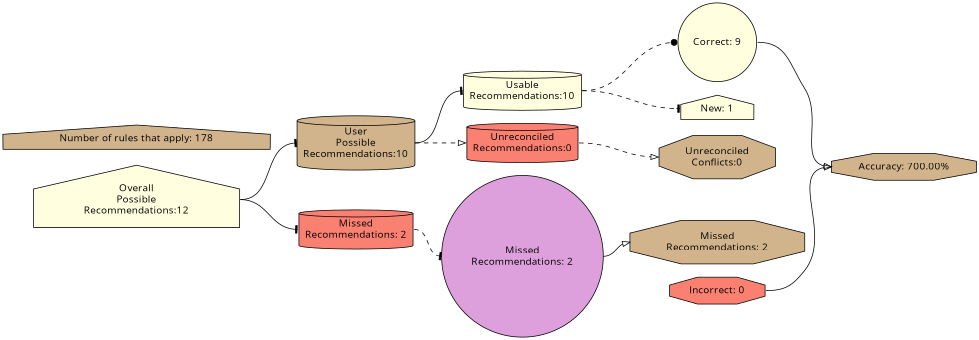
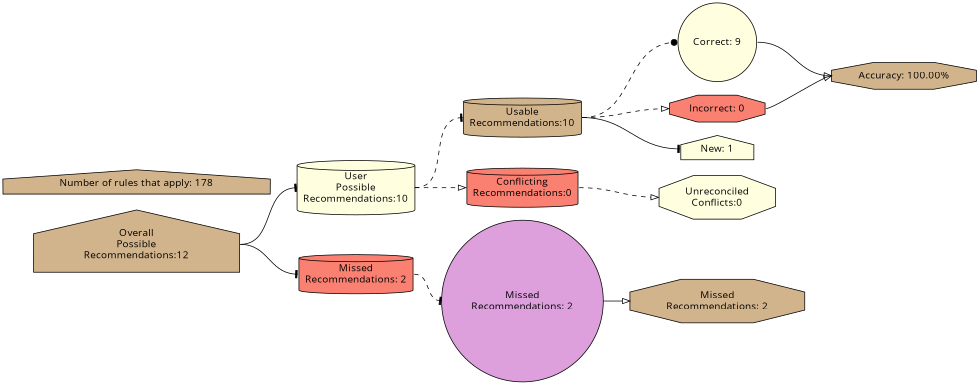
node "Usable Recommendations:10": fillcolor lightyellow -> tan
edge "Usable Recommendations:10" -> "New: 1": style dashed -> solid
edge "Usable Recommendations:10" -> "Incorrect: 0": added
edge "User Possible Recommendations:10" -> "Usable Recommendations:10": style solid -> dashed
node "User Possible Recommendations:10": fillcolor tan -> lightyellow
node "Unreconciled Recommendations:0": label "Unreconciled Recommendations:0" -> "Conflicting Recommendations:0"
node "Unreconciled Conflicts:0": fillcolor tan -> lightyellow
node "Accuracy: 700.00%": label "Accuracy: 700.00%" -> "Accuracy: 100.00%"
node "Overall Possible Recommendations:12": fillcolor lightyellow -> tan
